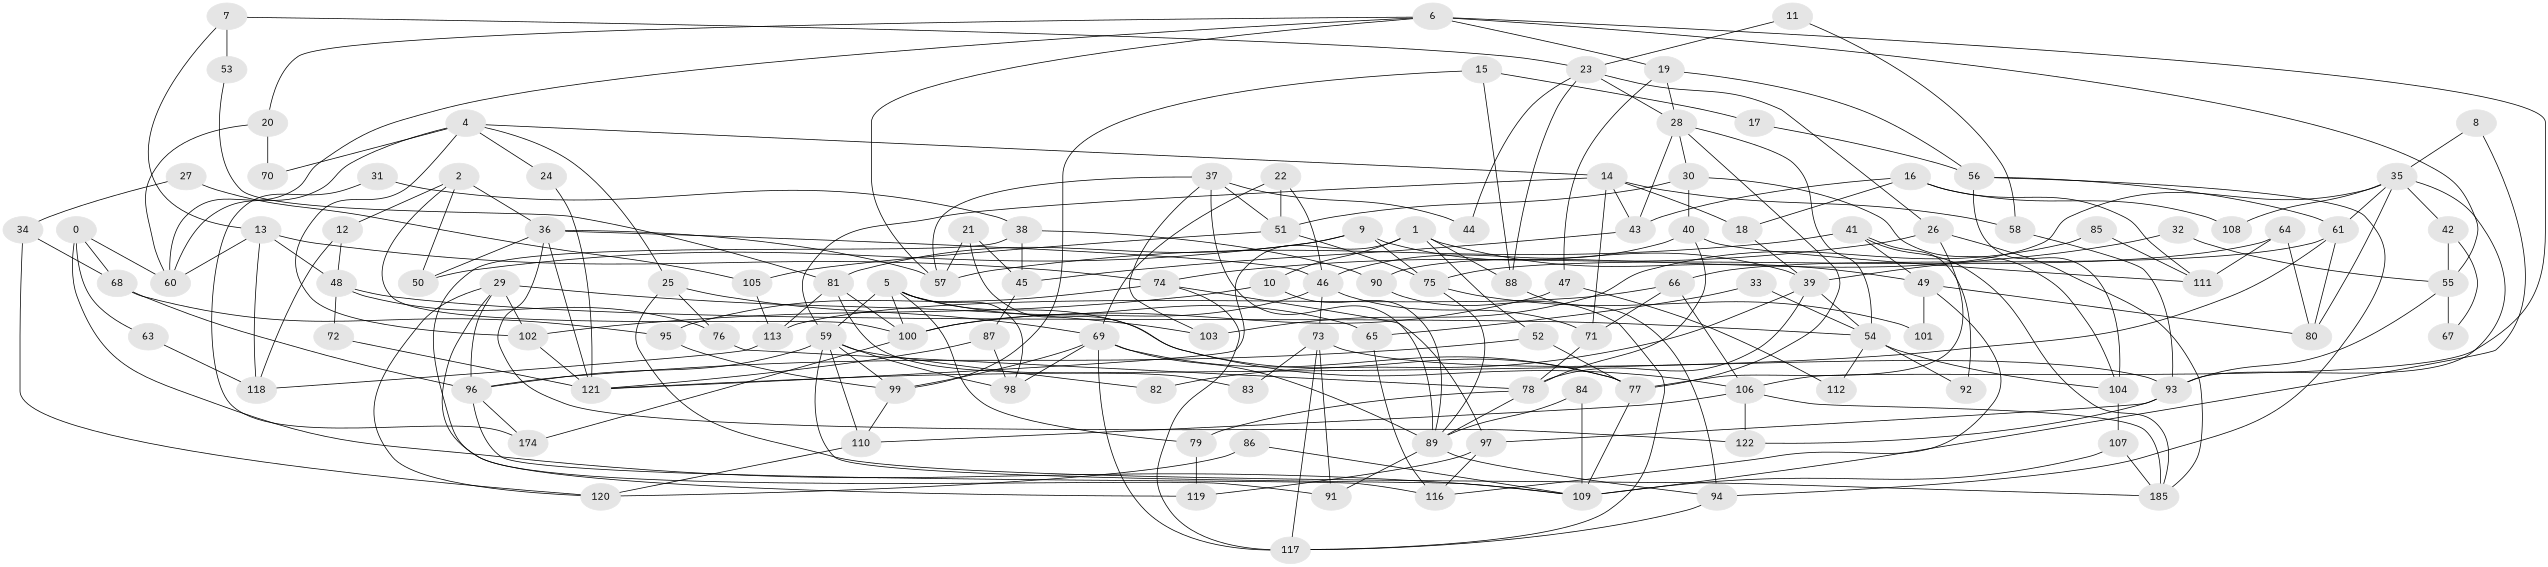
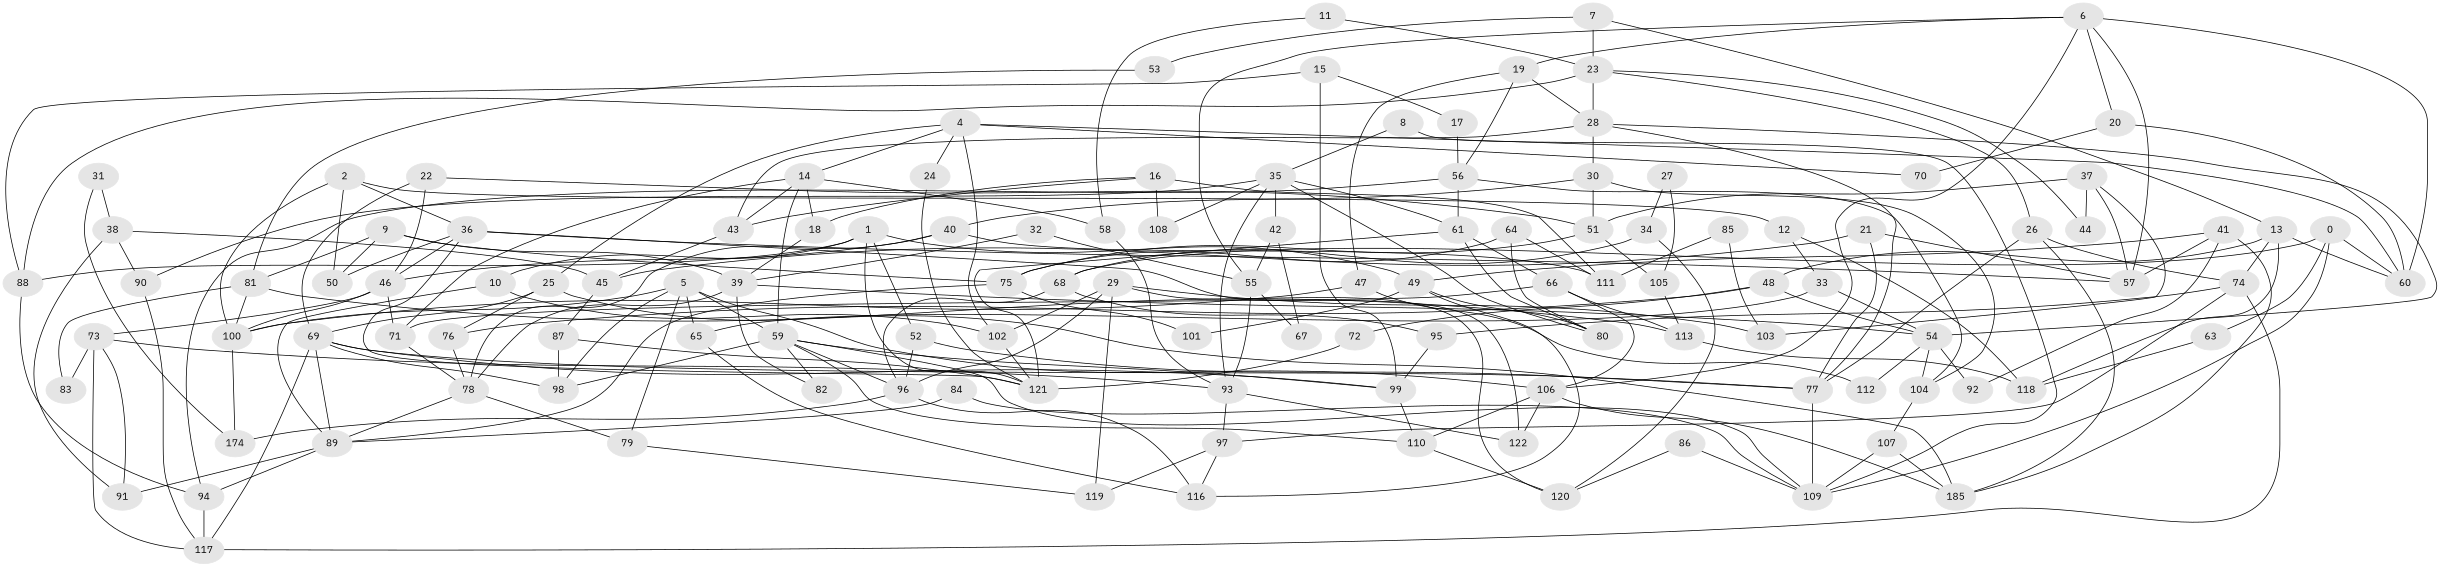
edge "12" -- "48": now "12" -- "33"
edge "37" -- "89": removed
